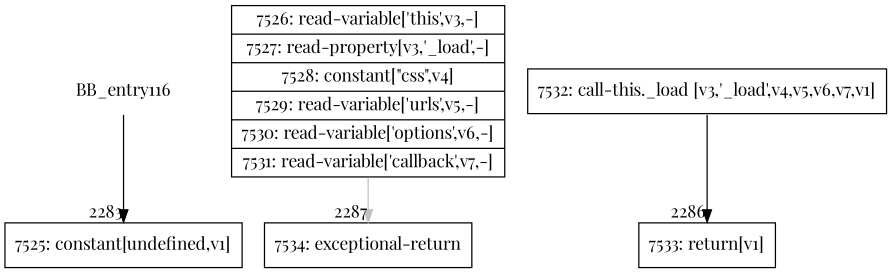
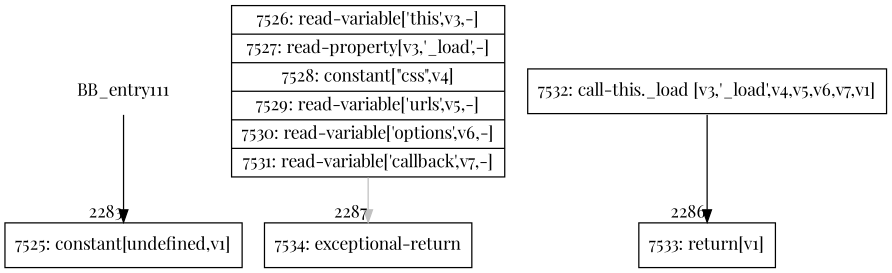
node "BB_entry116": label "BB_entry116" -> "BB_entry111"
